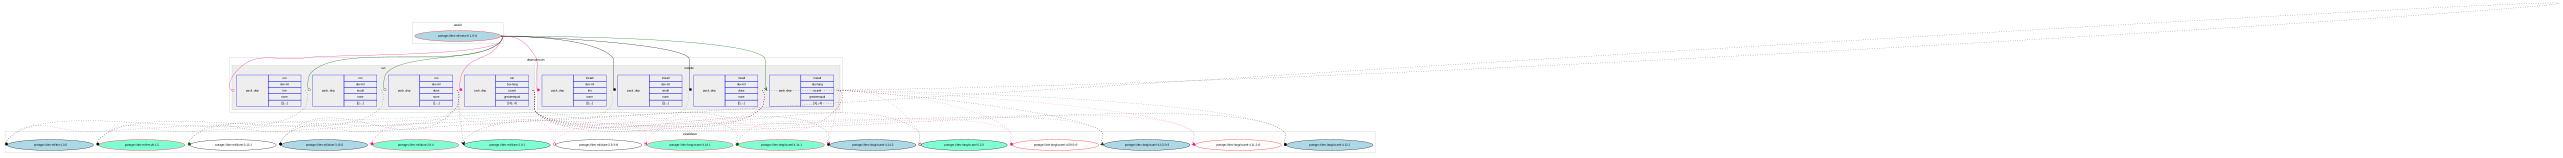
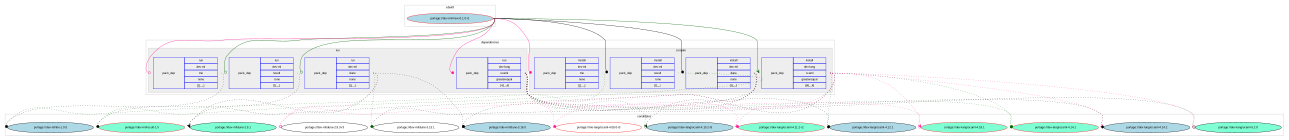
node "portage://dev-ml/dune-2.8.4": removed
node "portage://dev-lang/ocaml-4.11.2-r2": fillcolor white -> aquamarine
